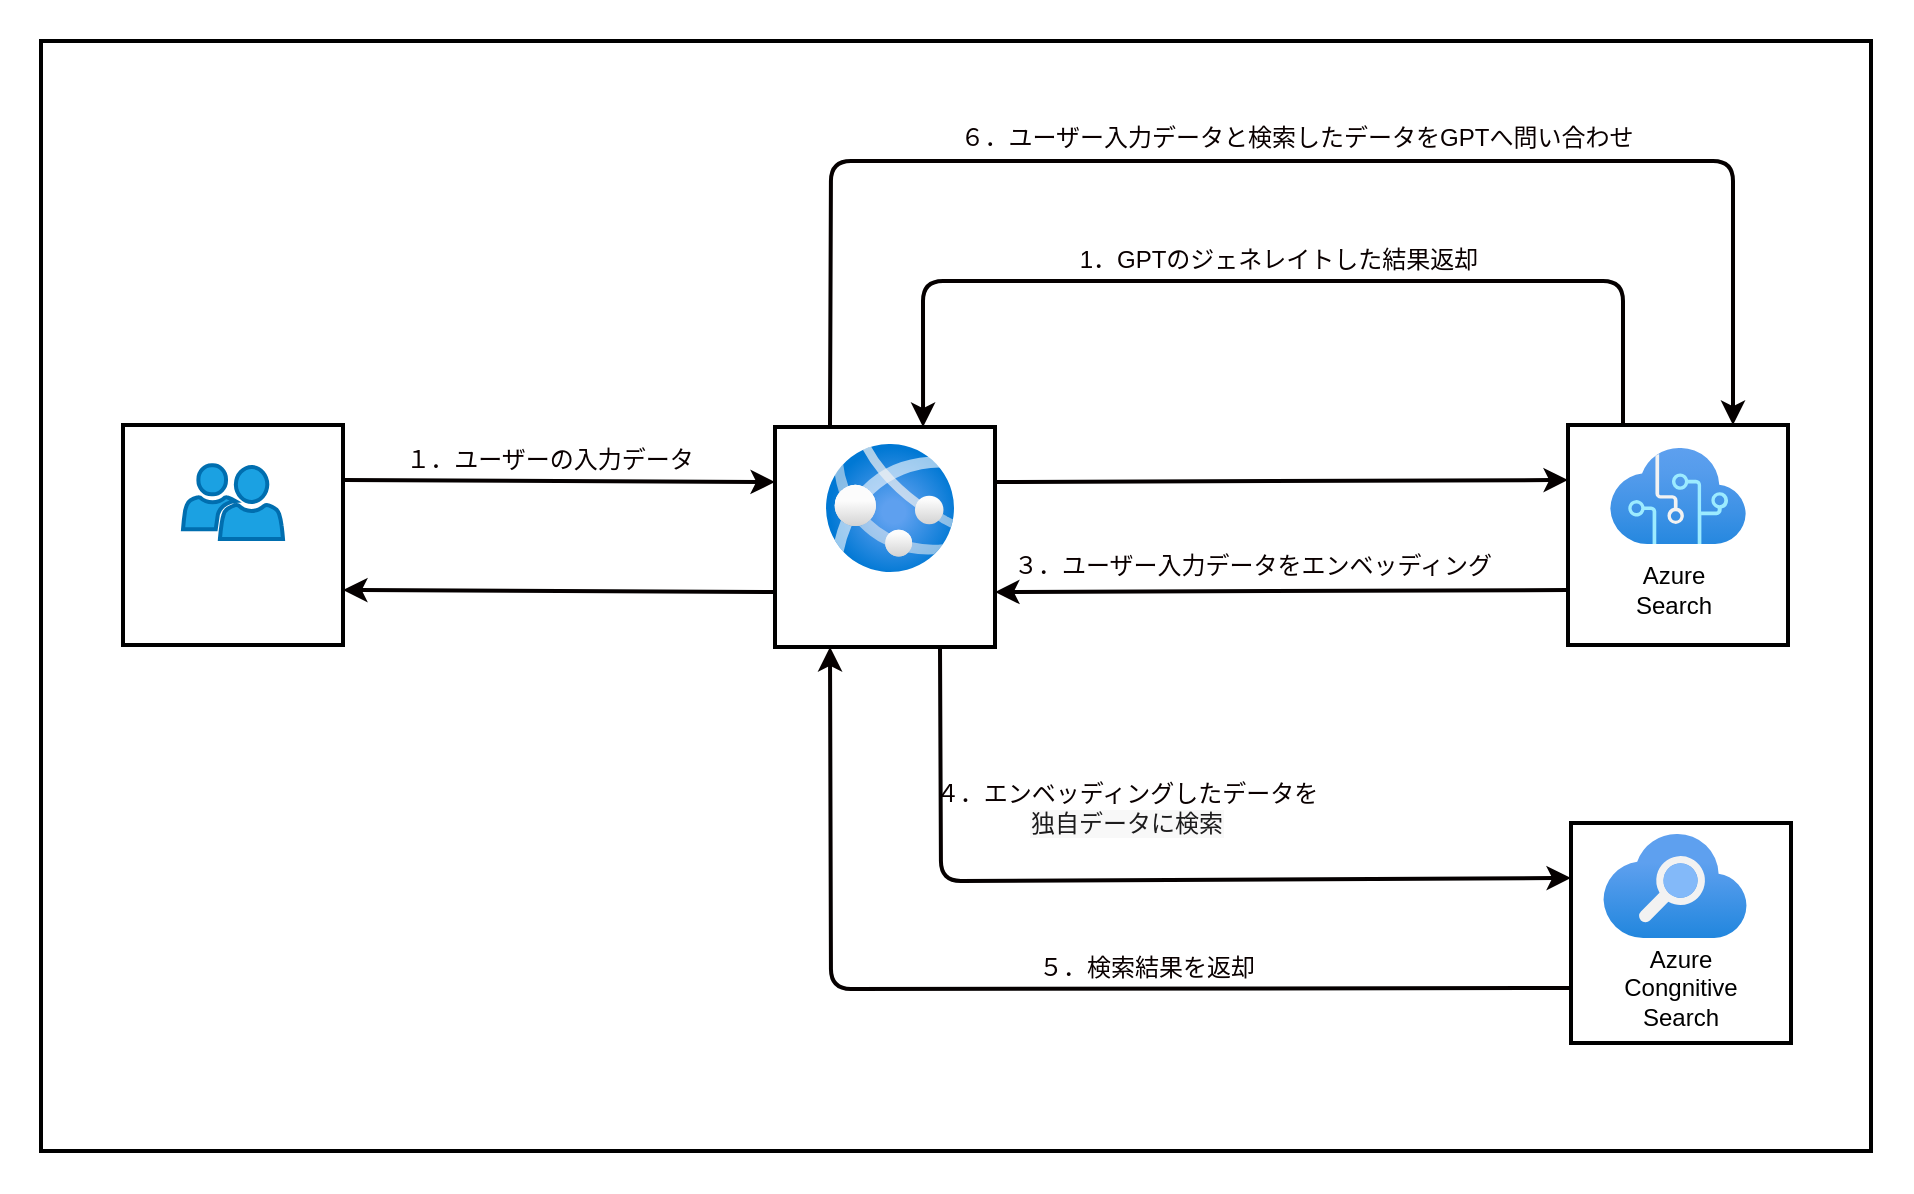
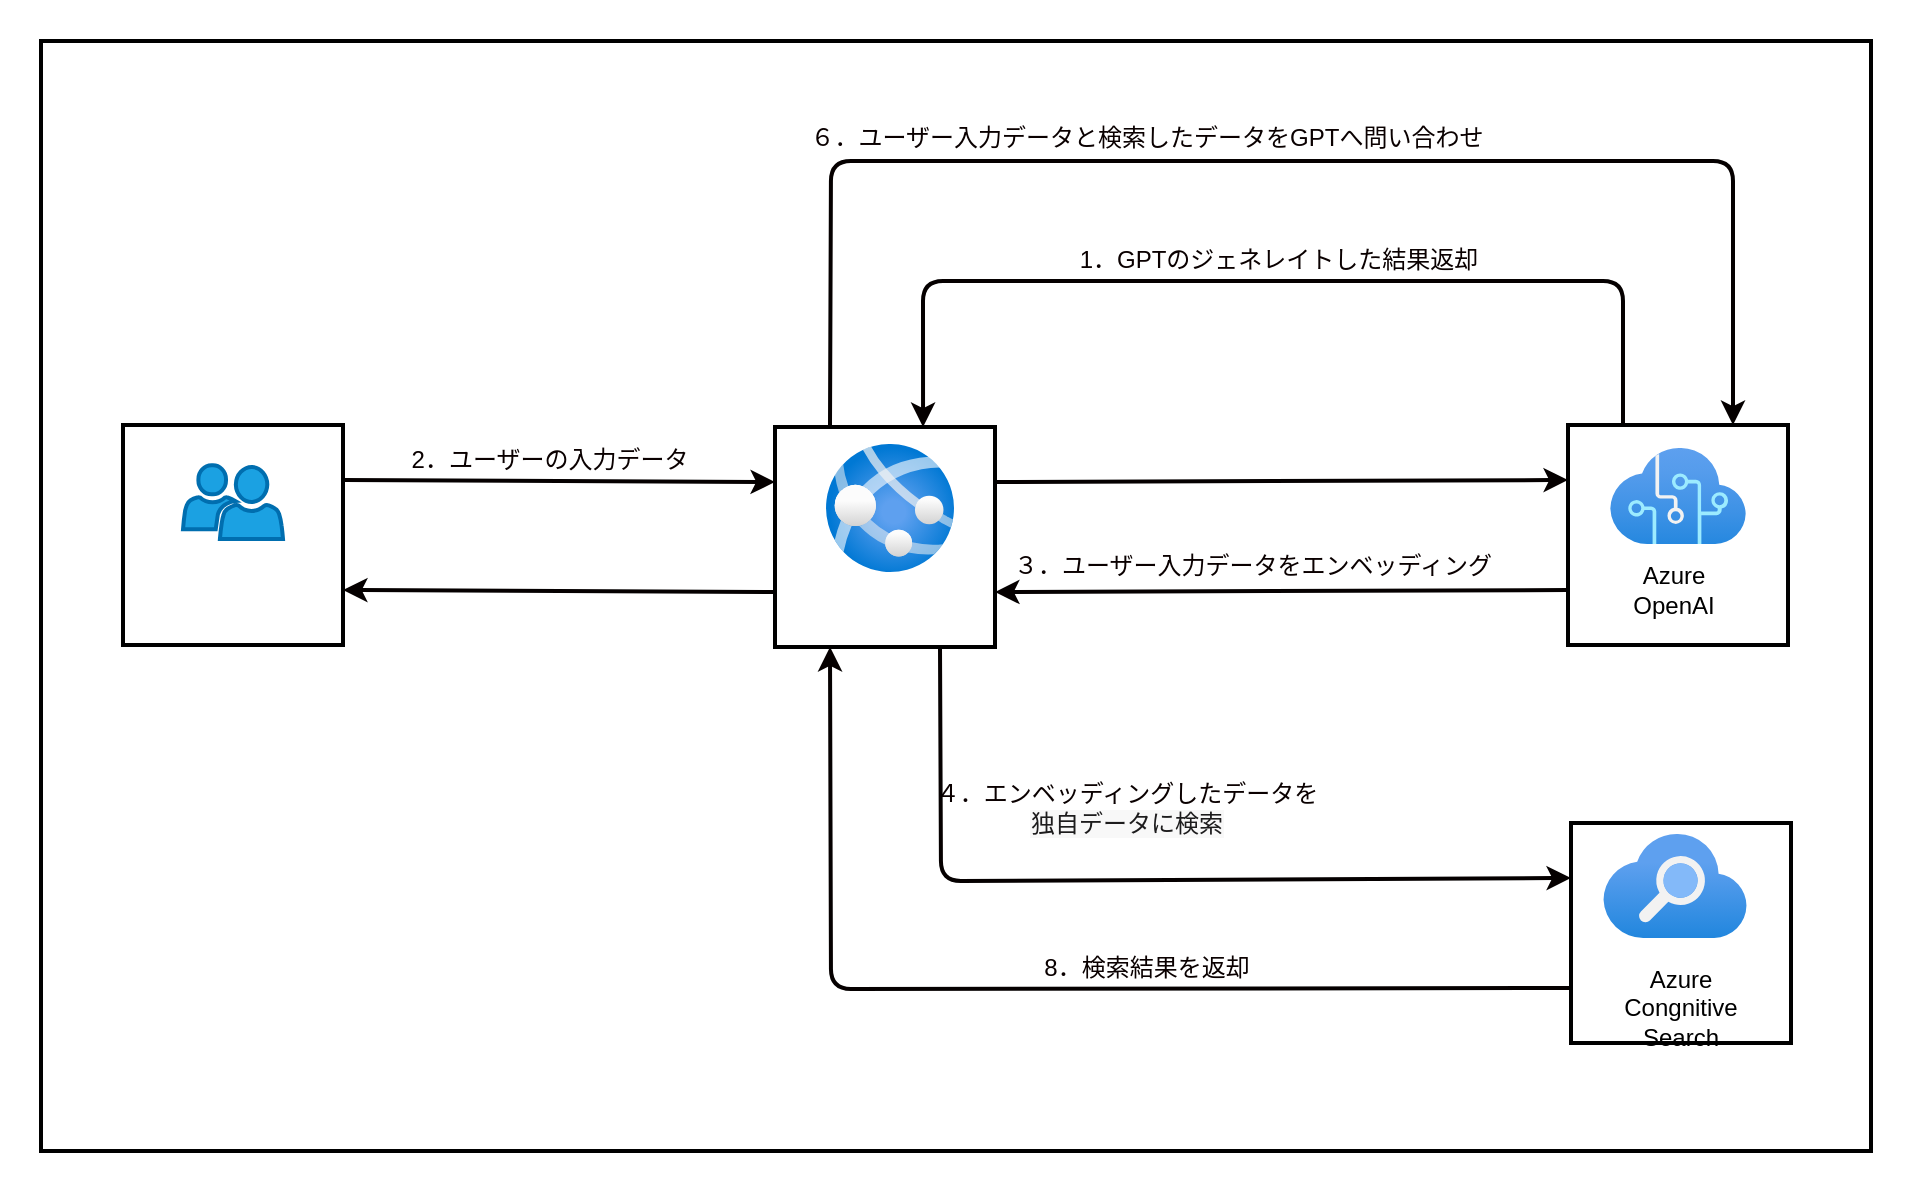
node "６．ユーザー入力データと検索したデータをGPTへ問い合わせ": moved (1298, 139) -> (1148, 139)
node "１．ユーザーの入力データ": label "１．ユーザーの入力データ" -> "2．ユーザーの入力データ"
node "Azure Search": label "Azure Search" -> "Azure OpenAI"
node "５．検索結果を返却": label "５．検索結果を返却" -> "8．検索結果を返却"
node "Azure Congnitive Search": moved (1681, 989) -> (1681, 1009)
